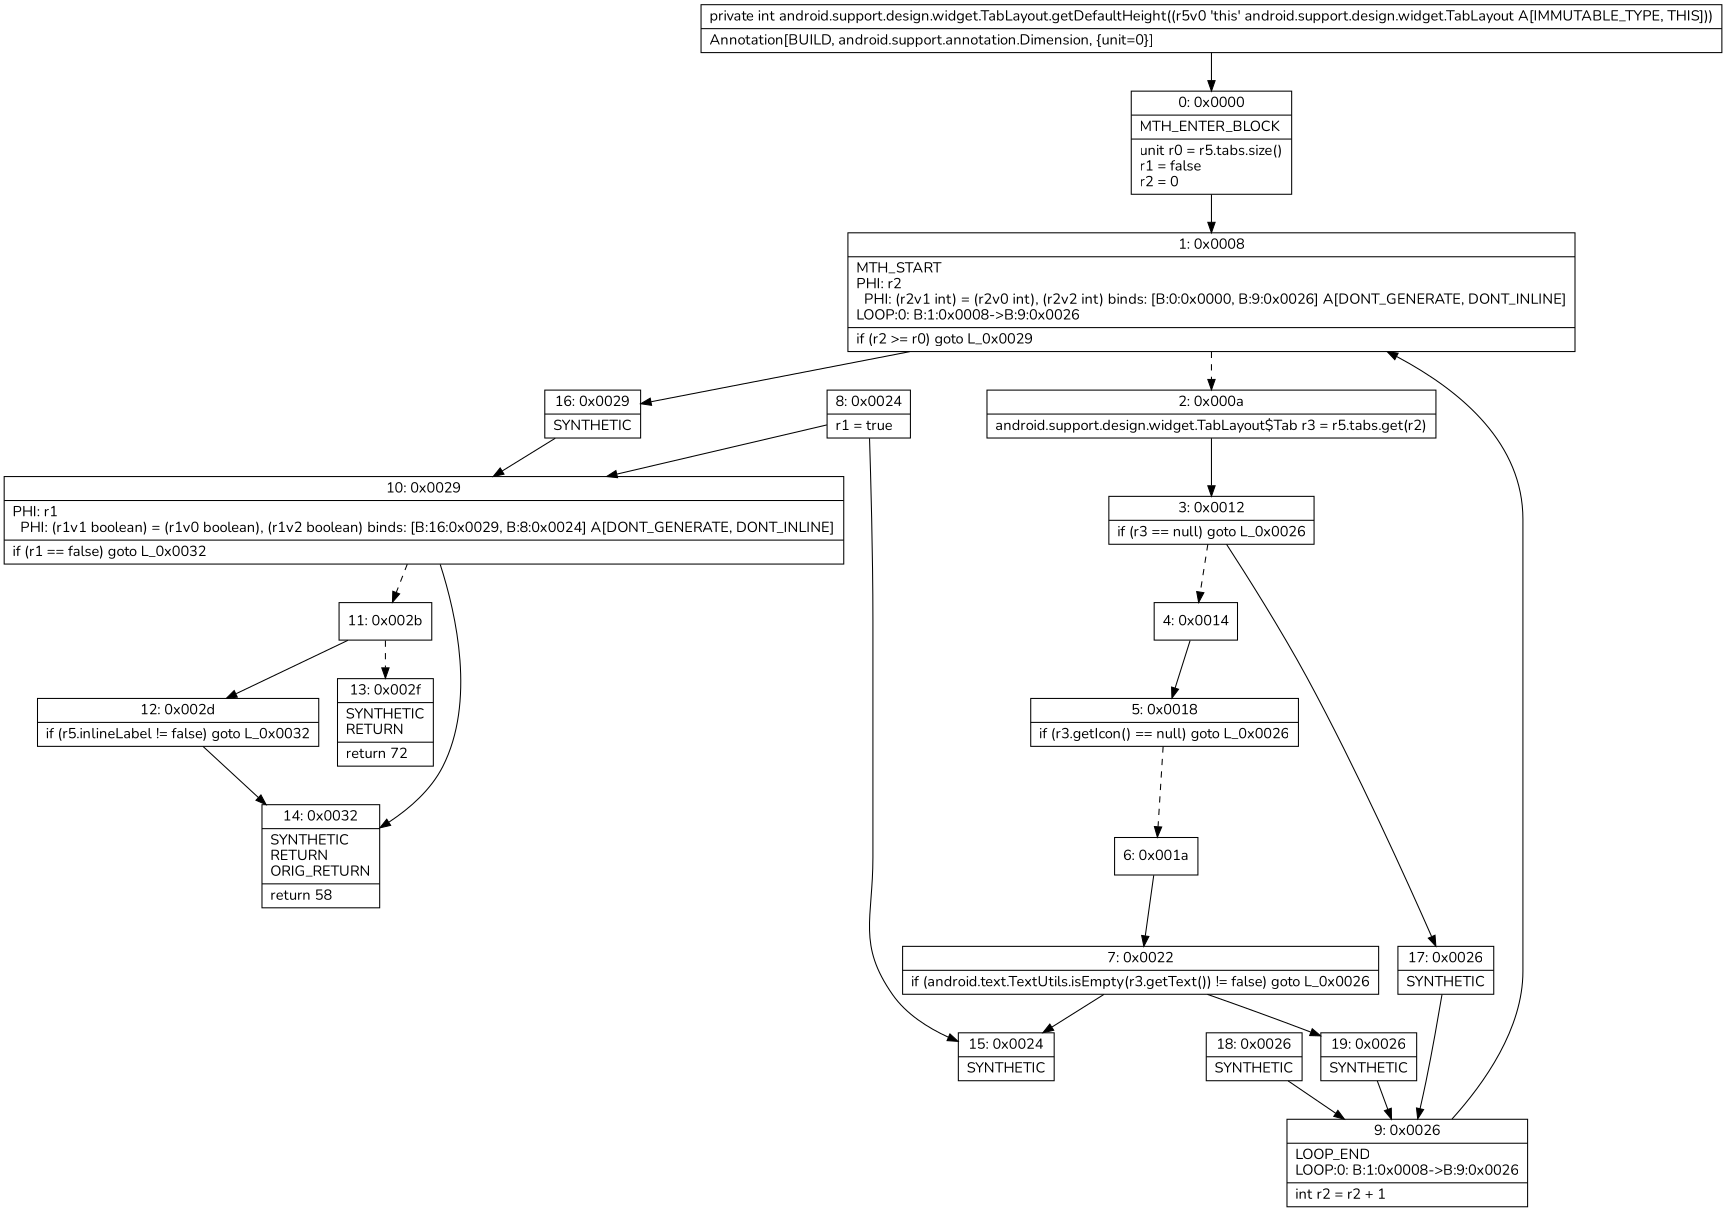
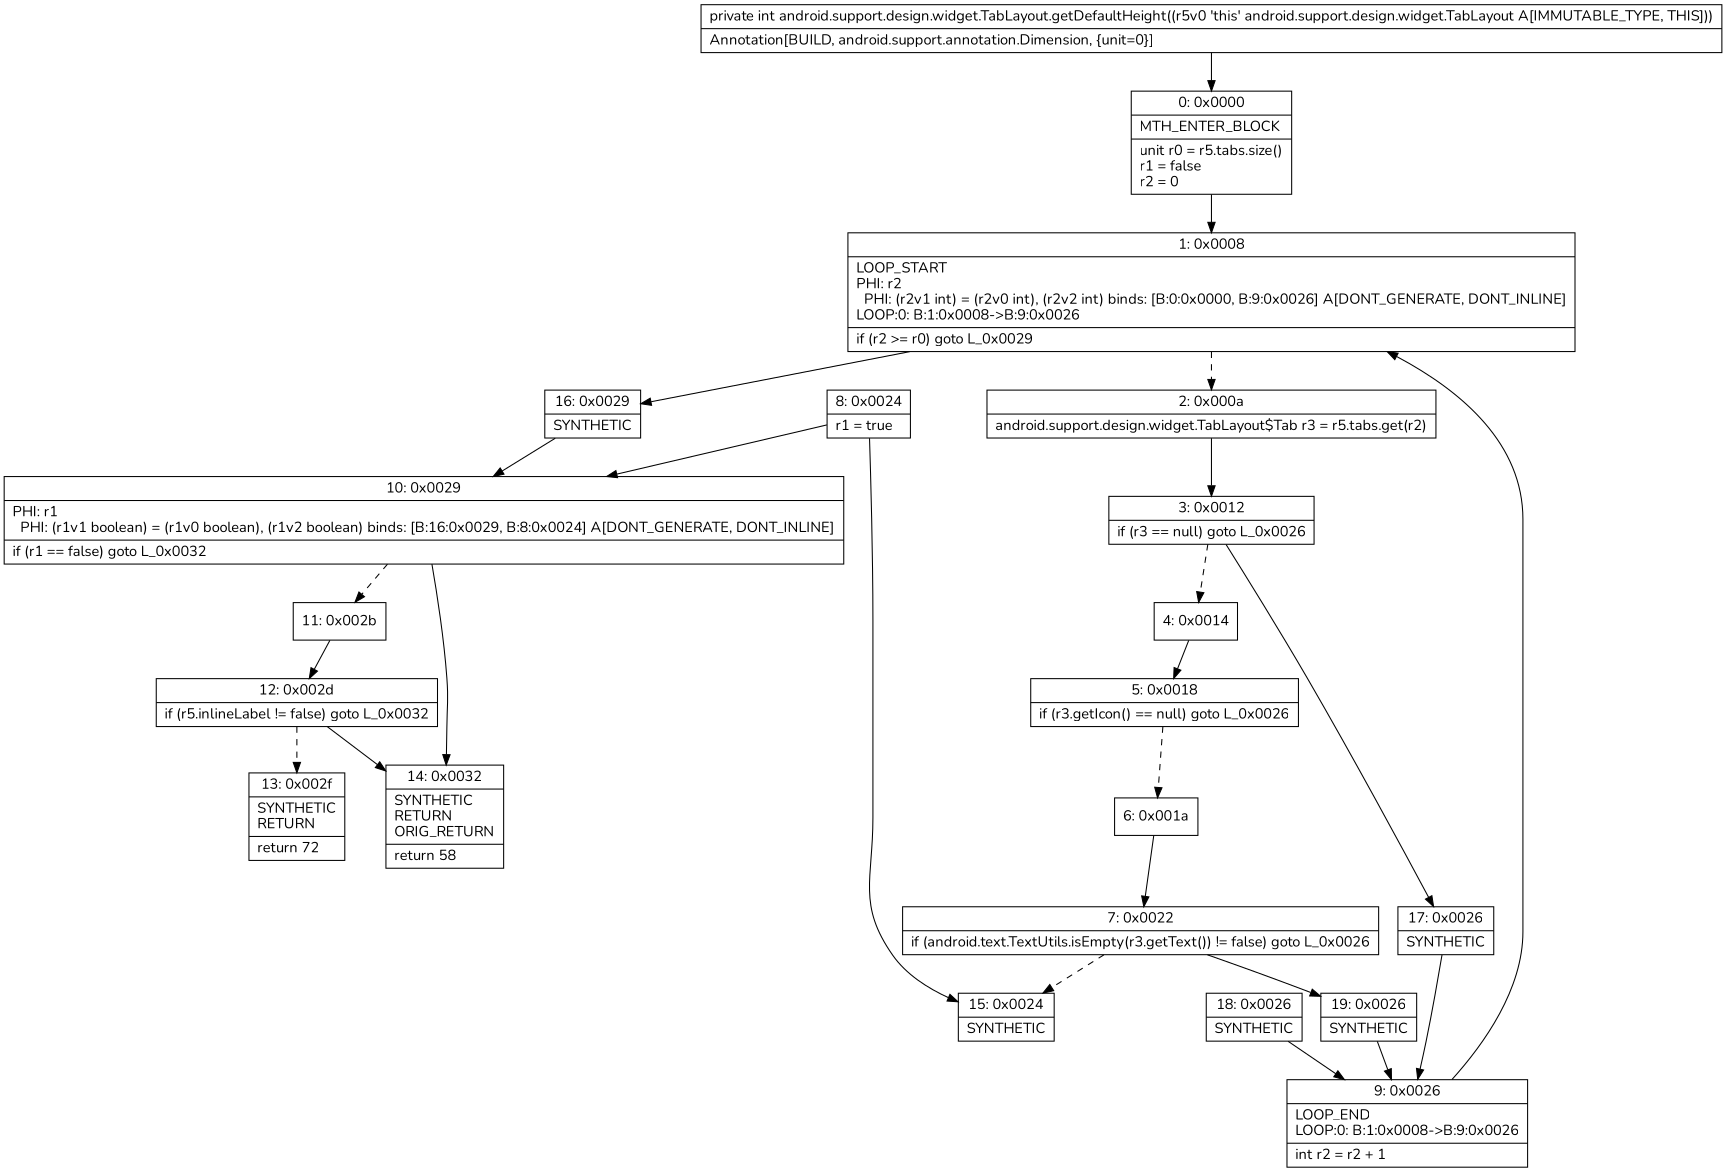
node "1: 0x0008": text "MTH_START" -> "LOOP_START"
edge "11: 0x002b" -> "13: 0x002f": now "12: 0x002d" -> "13: 0x002f"
edge "7: 0x0022" -> "15: 0x0024": style solid -> dashed
